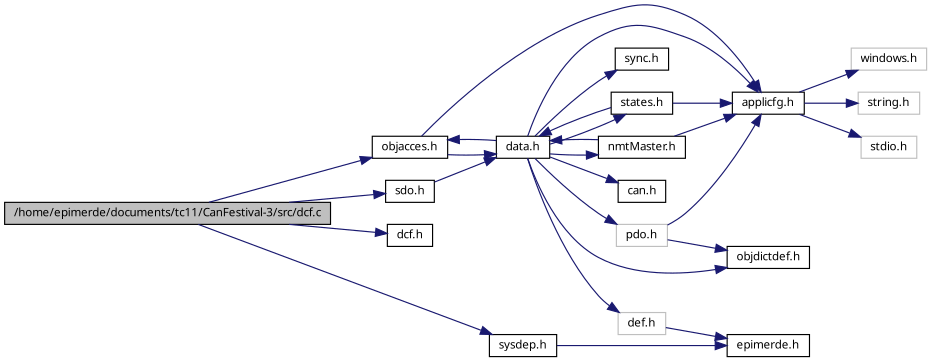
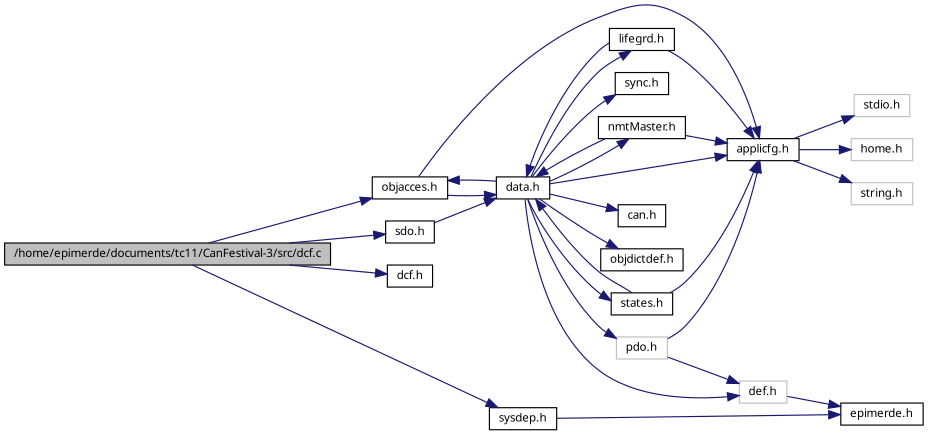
node "lifegrd.h": added
node "windows.h": label "windows.h" -> "home.h"
edge "pdo.h" -> "objdictdef.h": now "pdo.h" -> "def.h"
